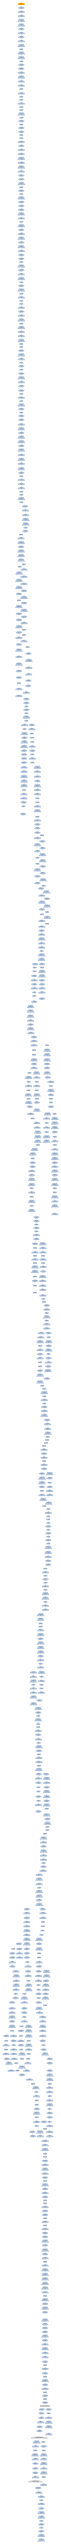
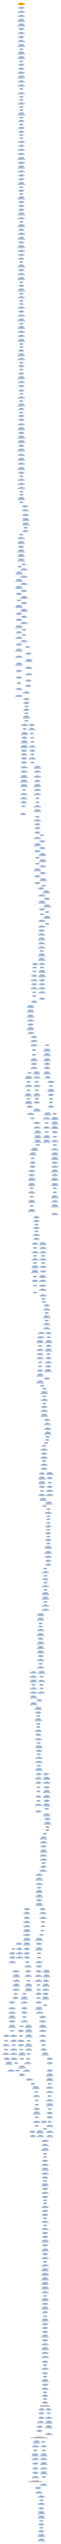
node "0x0042449a ja": removed
node "0x00405ce8 call": added
